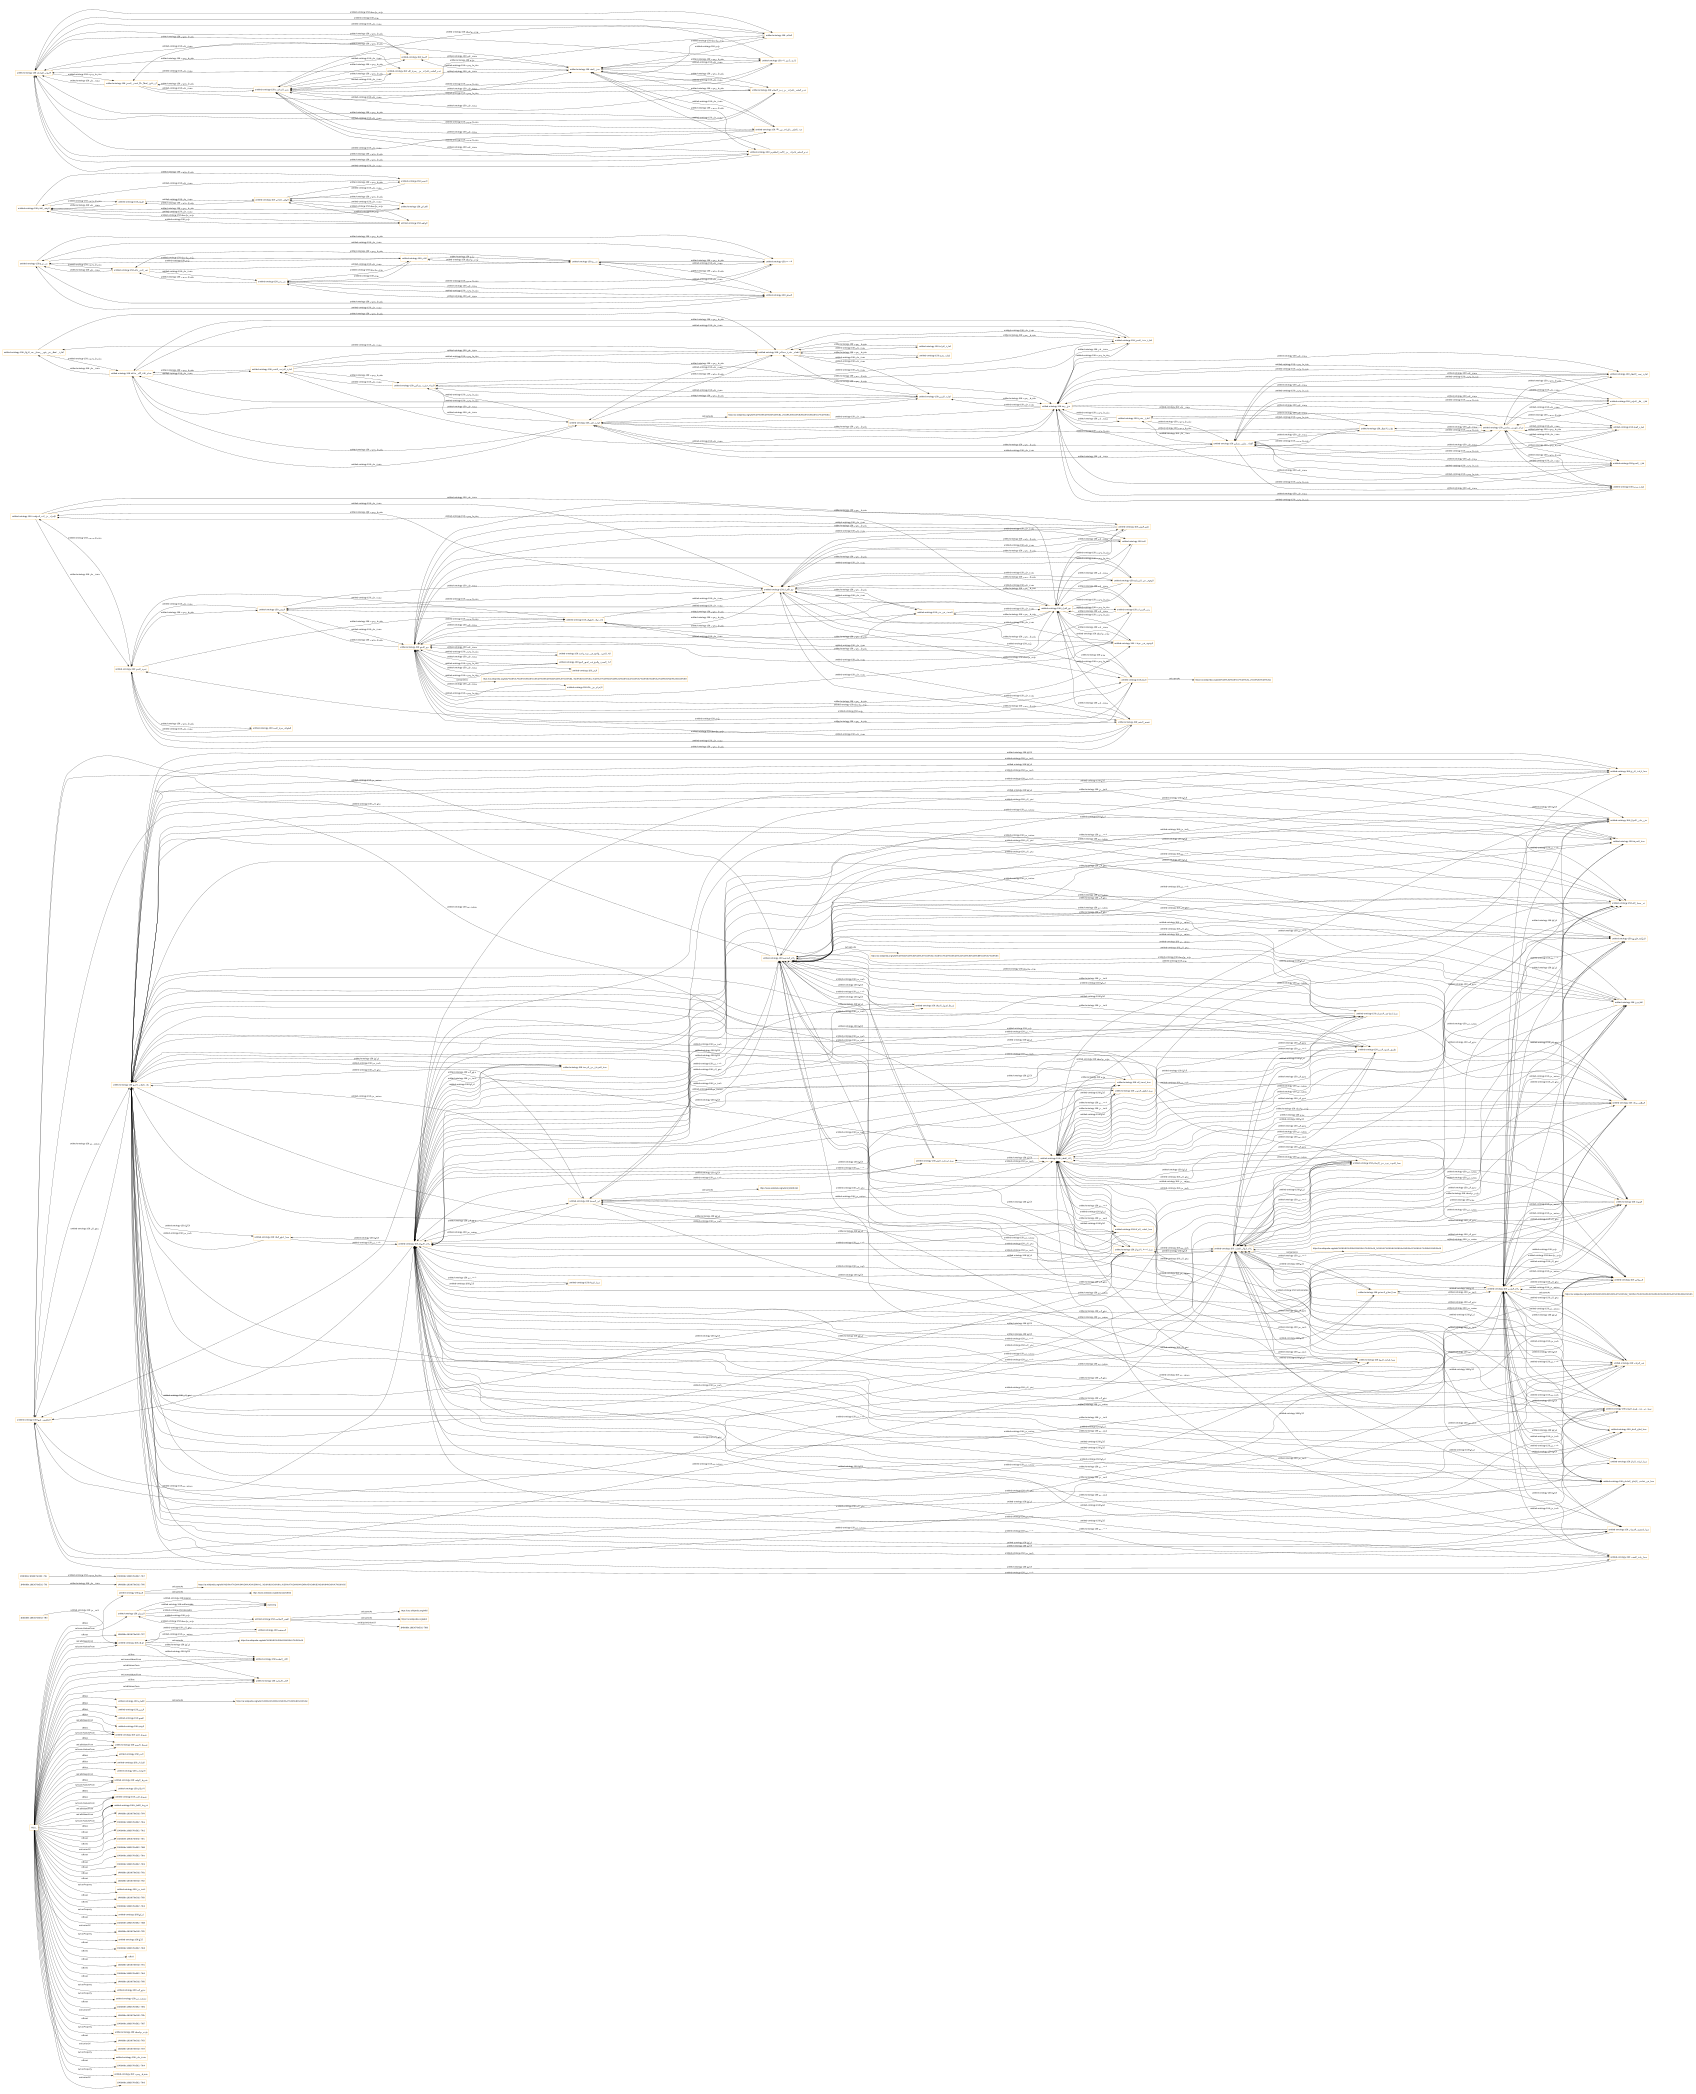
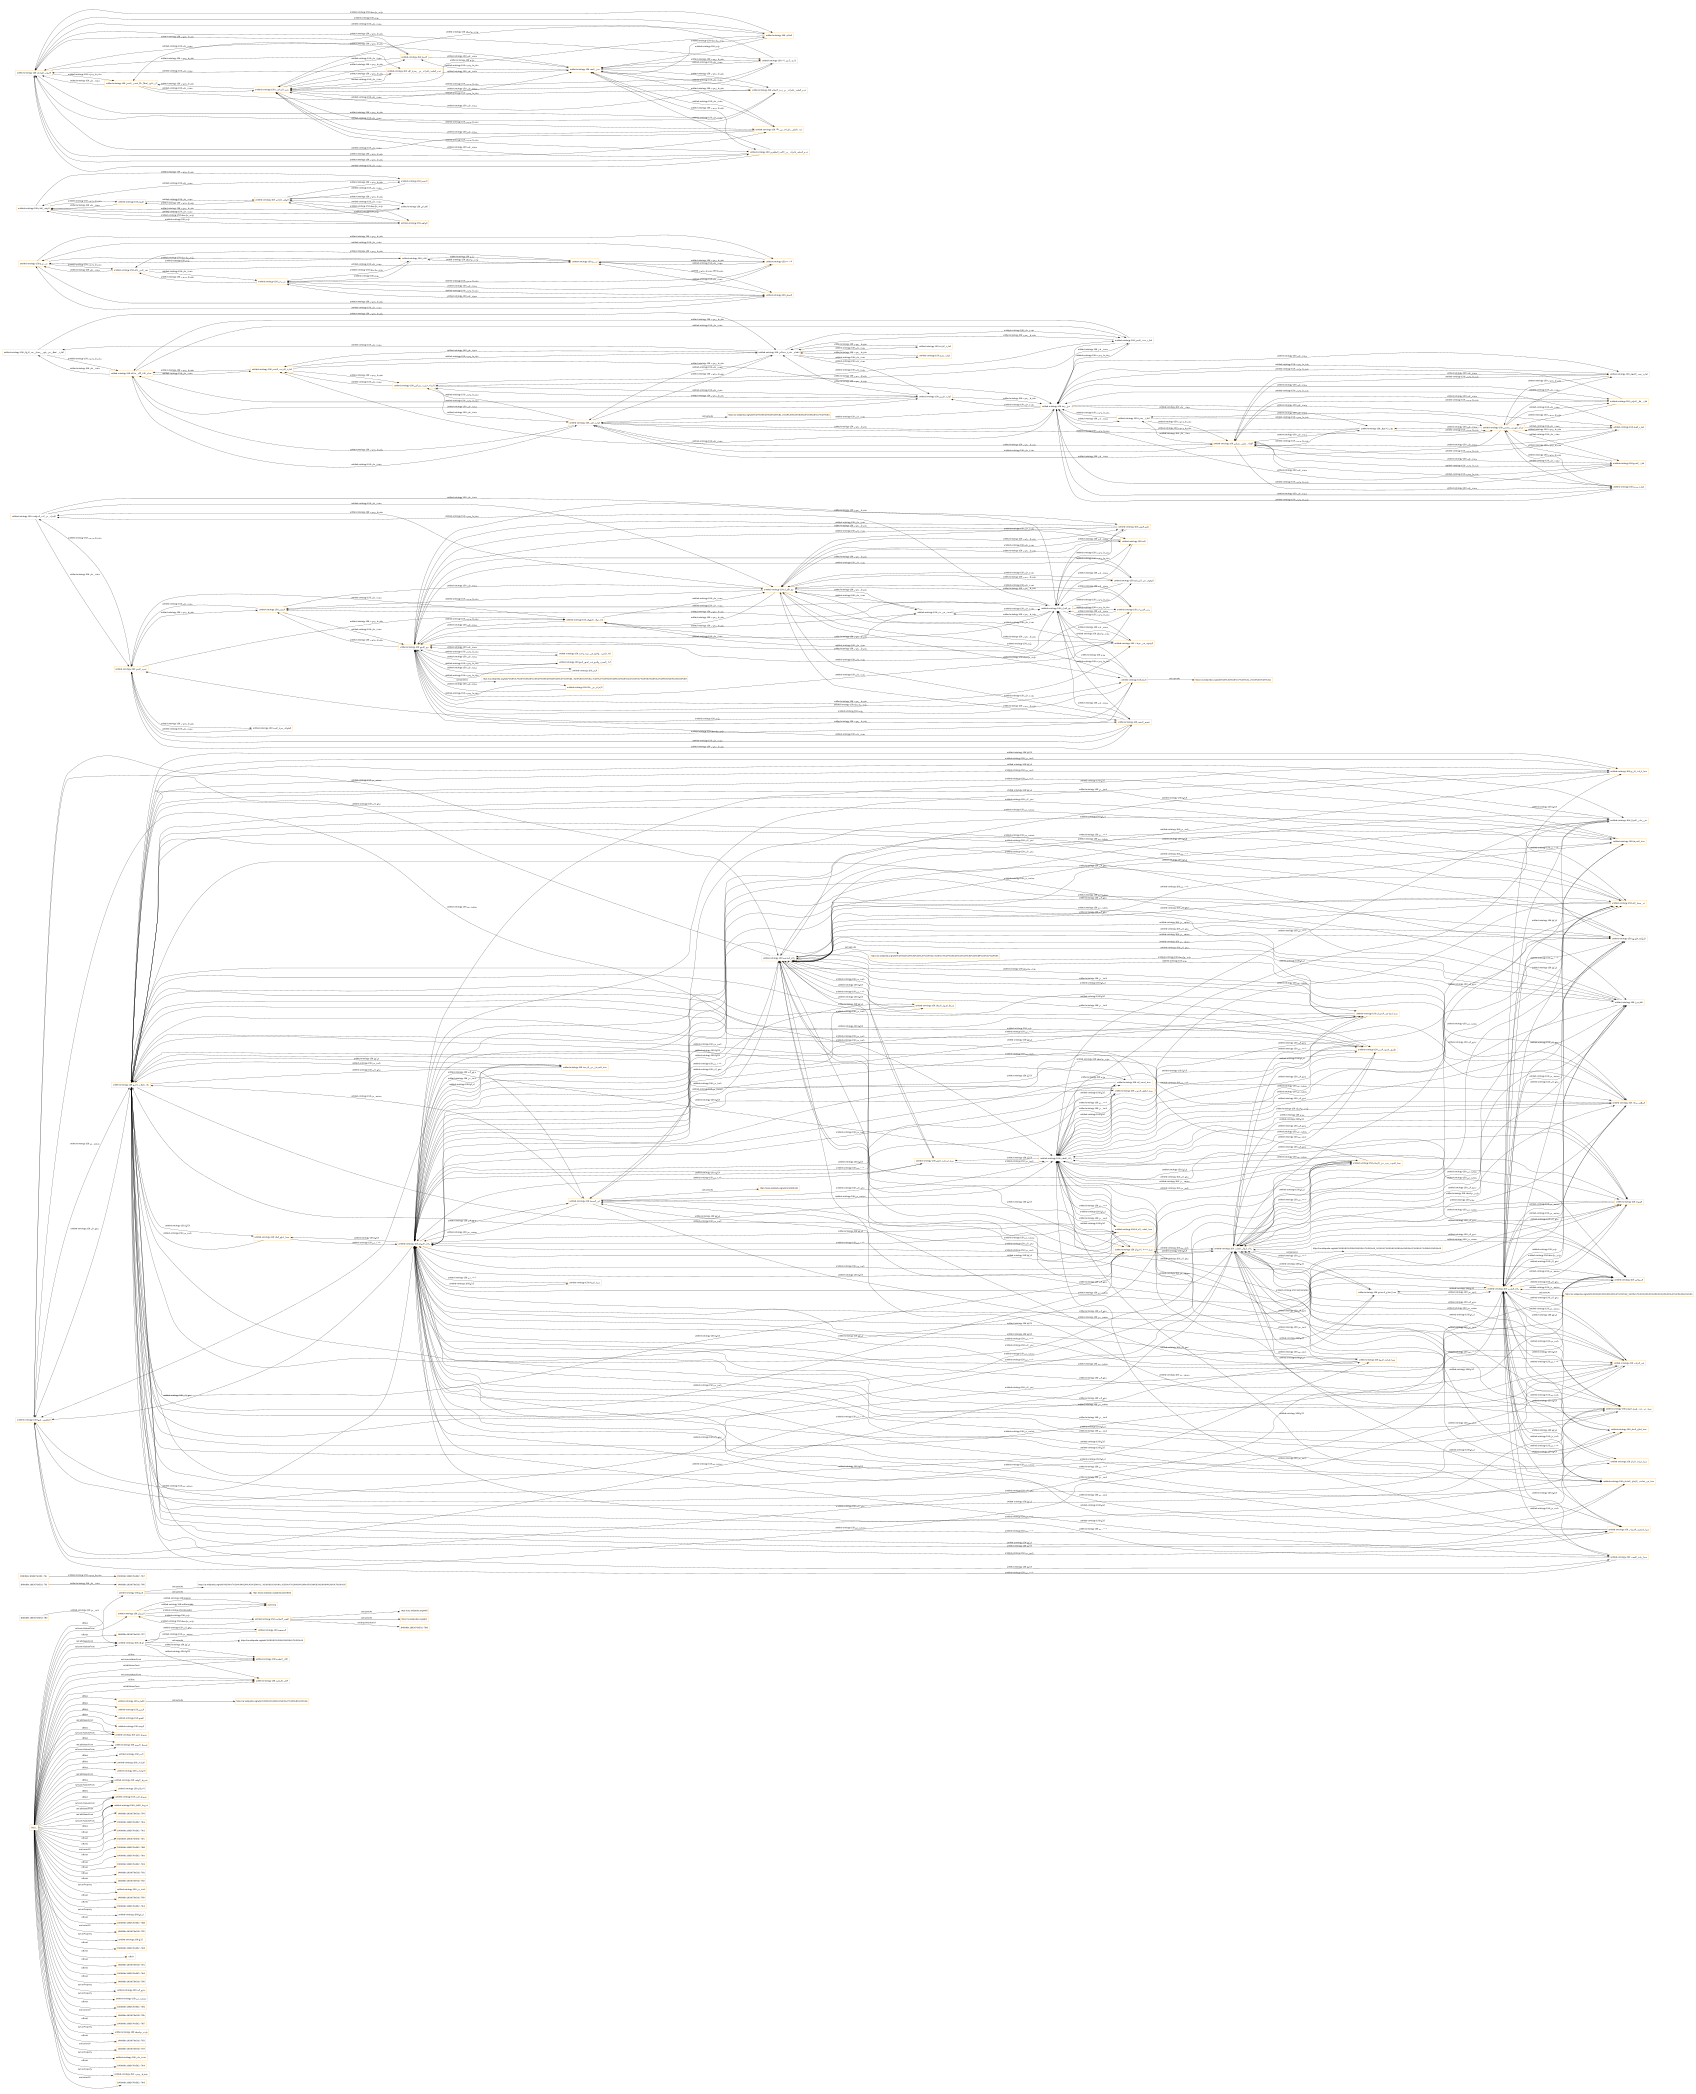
edge "untitled-ontology-158:نذر_بِرْ" -> "untitled-ontology-158:التمكن": label "untitled-ontology-158:يشترط_وجوب" -> "untitled-يشترط-158:يشترط_وجوب"
